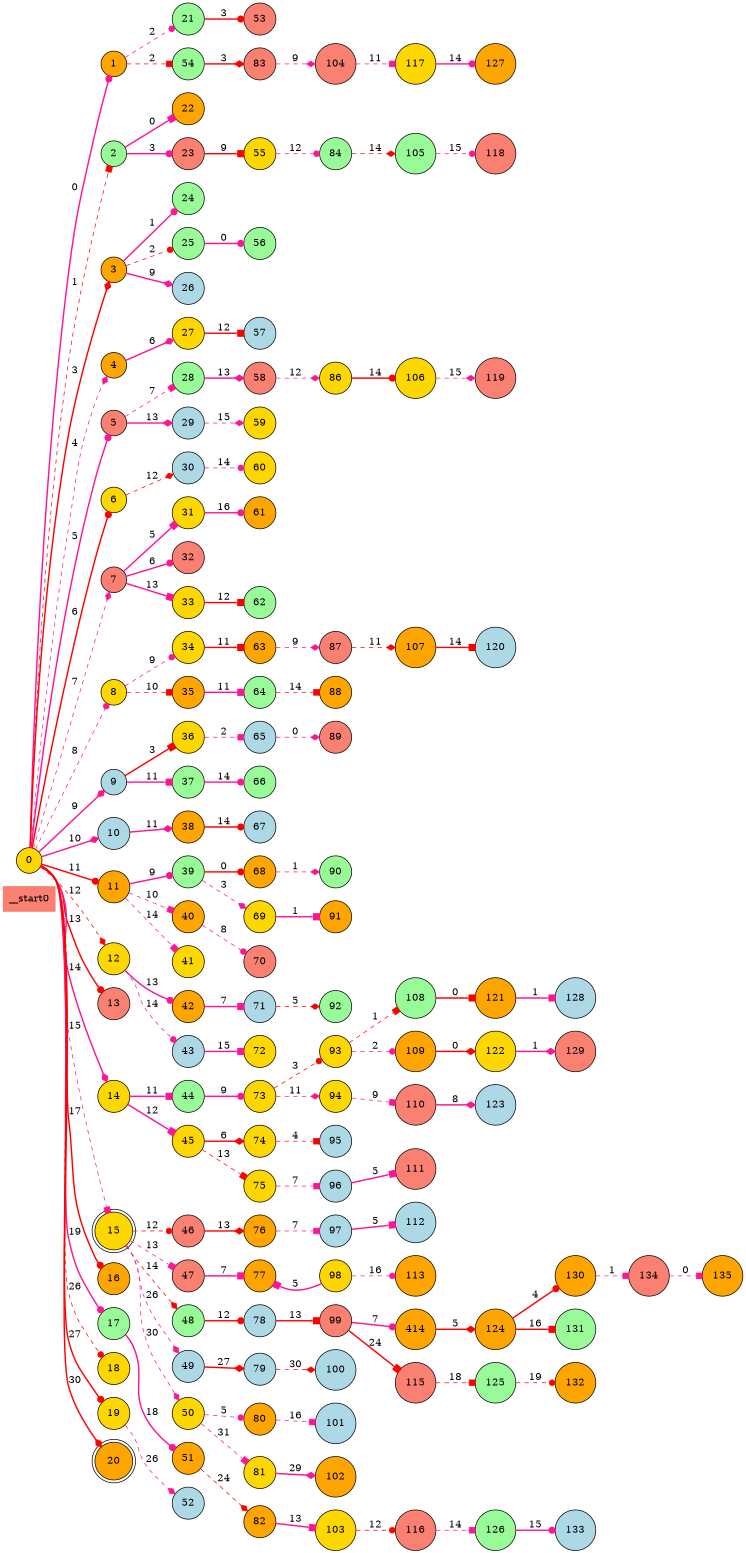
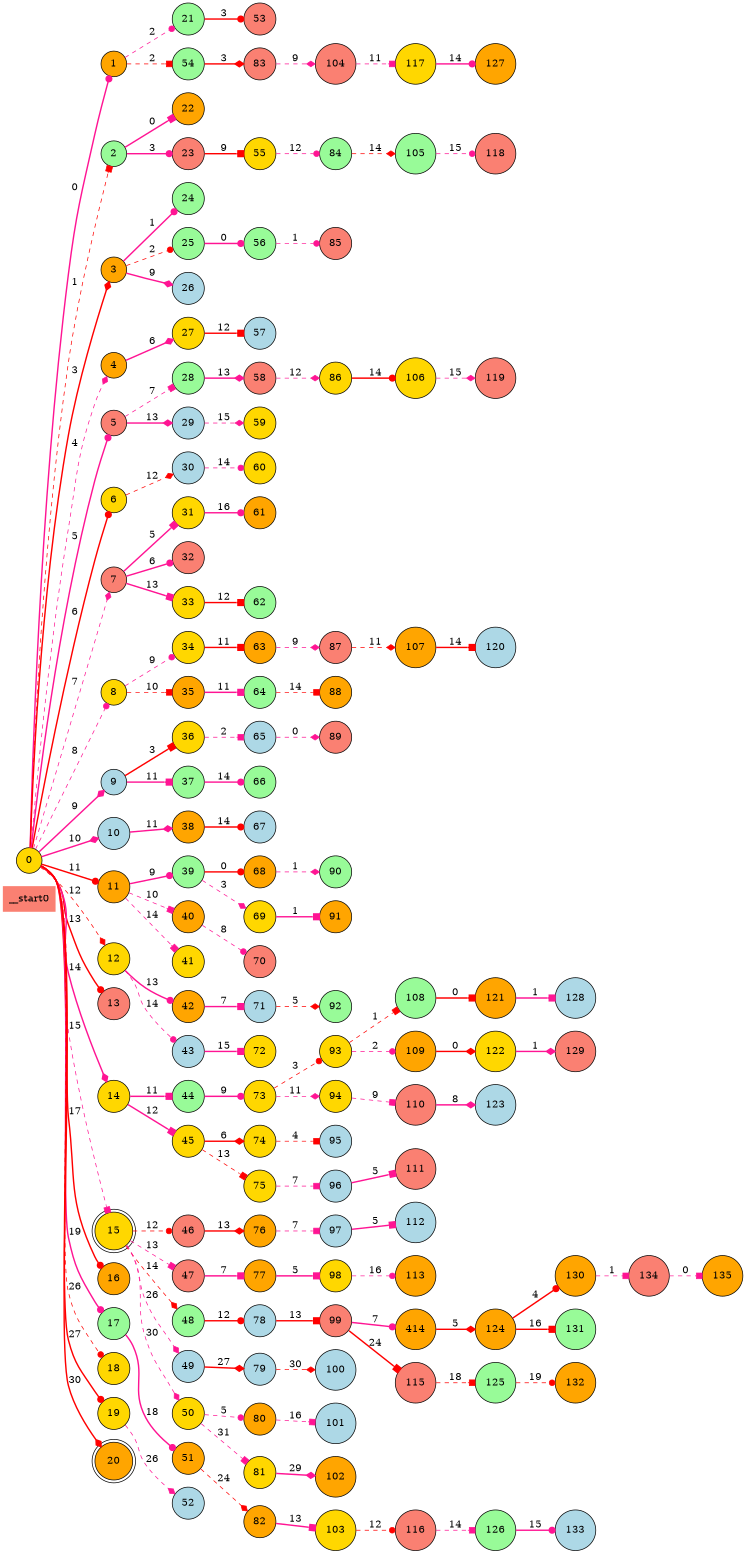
node "85": added
edge "98" -> "77": reversed
